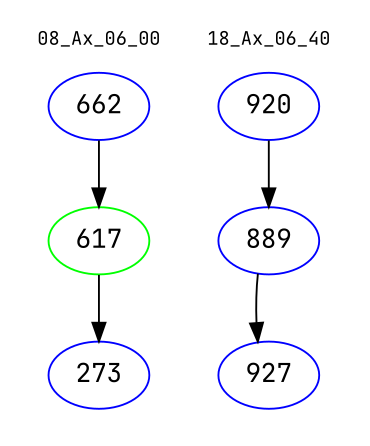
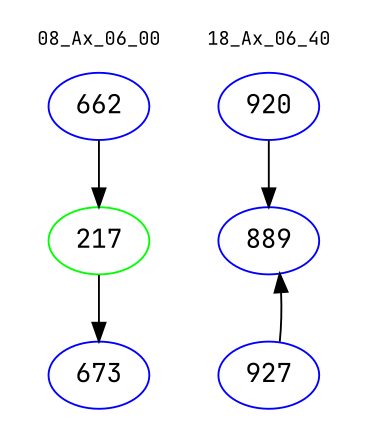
node "617": label "617" -> "217"
edge "889" -> "927": reversed
node "273": label "273" -> "673"
